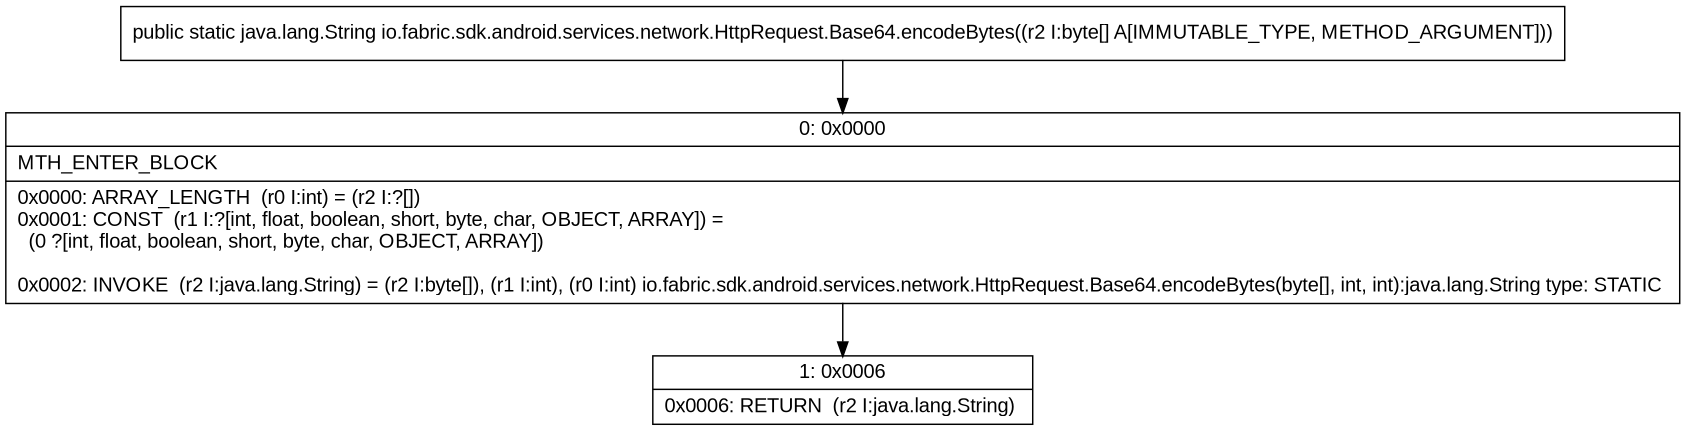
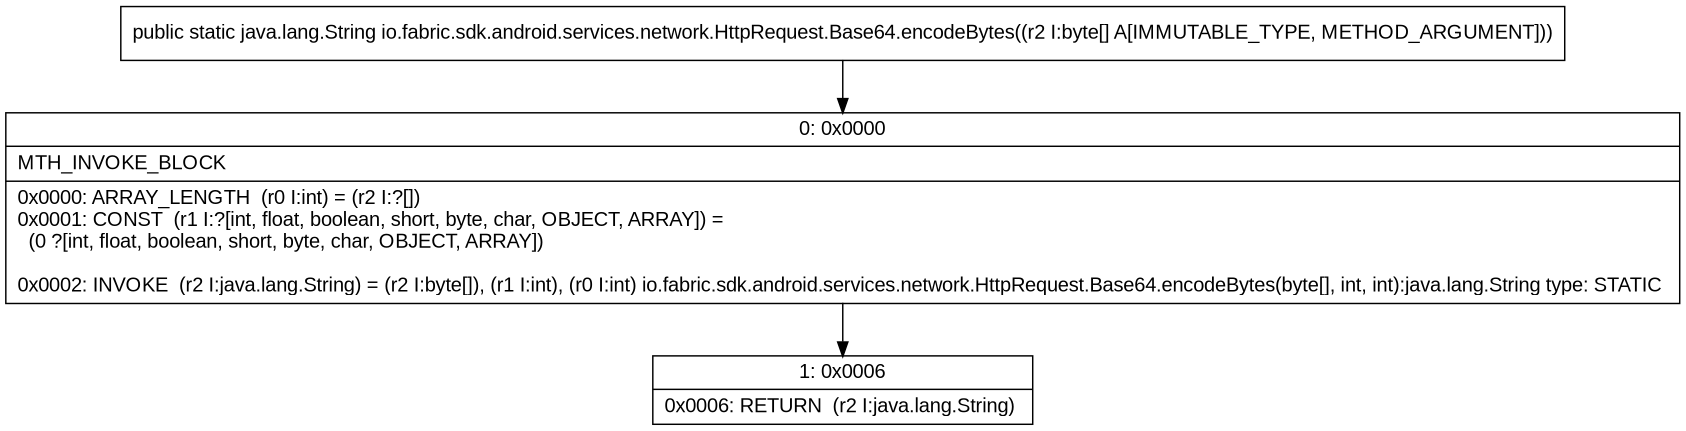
node "0: 0x0000": text "MTH_ENTER_BLOCK" -> "MTH_INVOKE_BLOCK"
